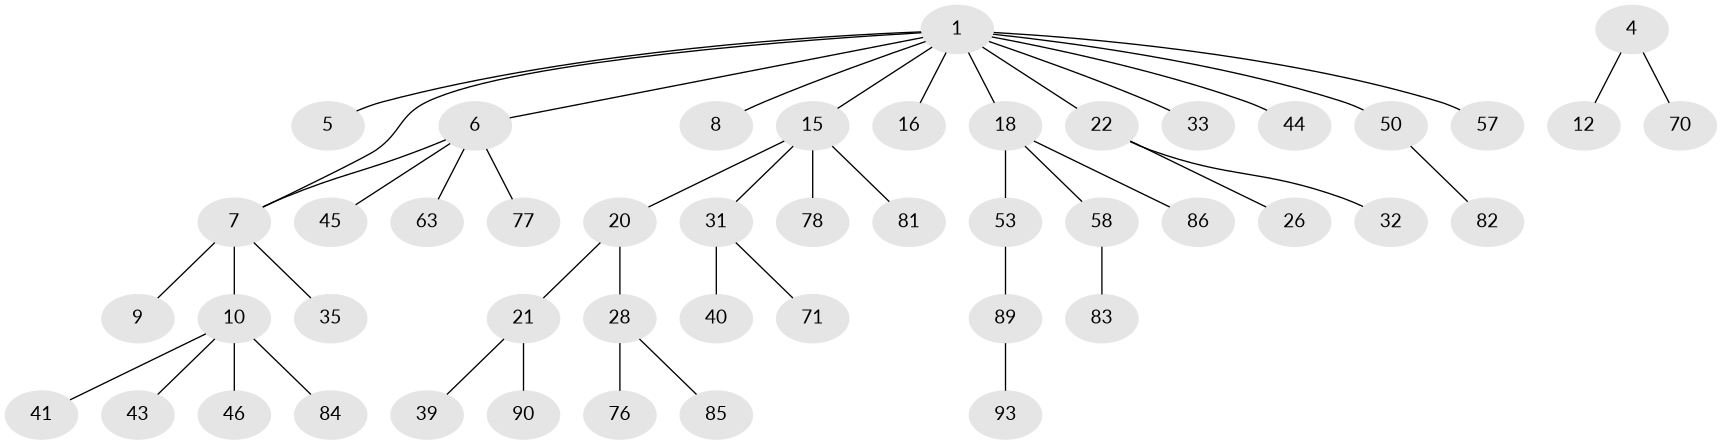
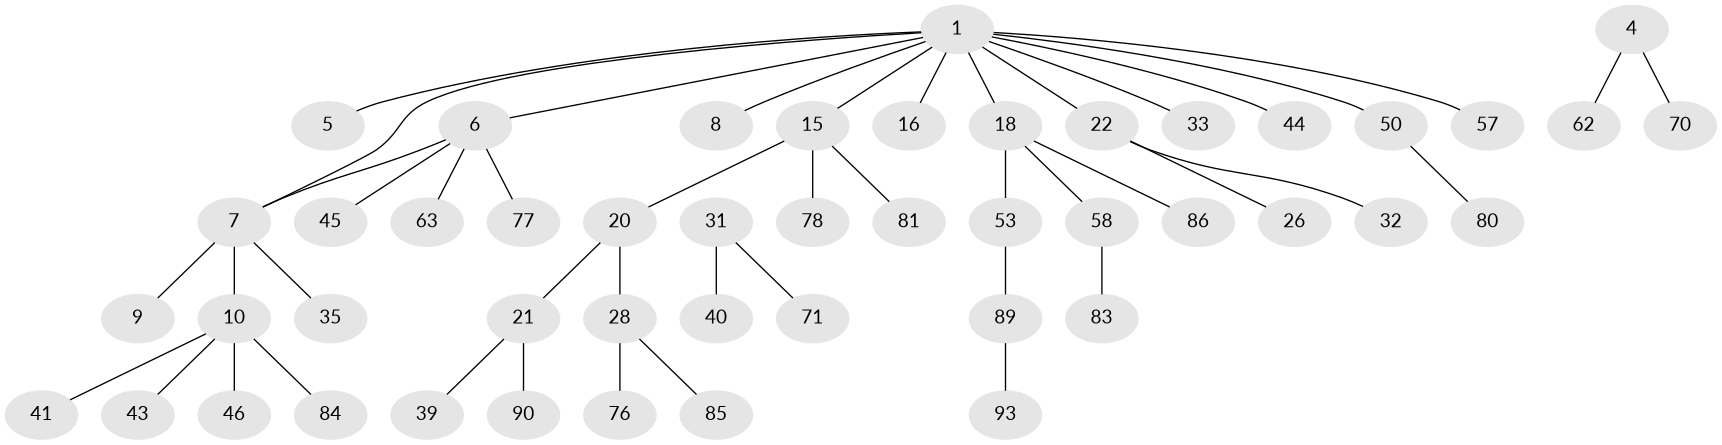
node "12": label "12" -> "62"
edge "15" -- "31": removed
node "82": label "82" -> "80"
